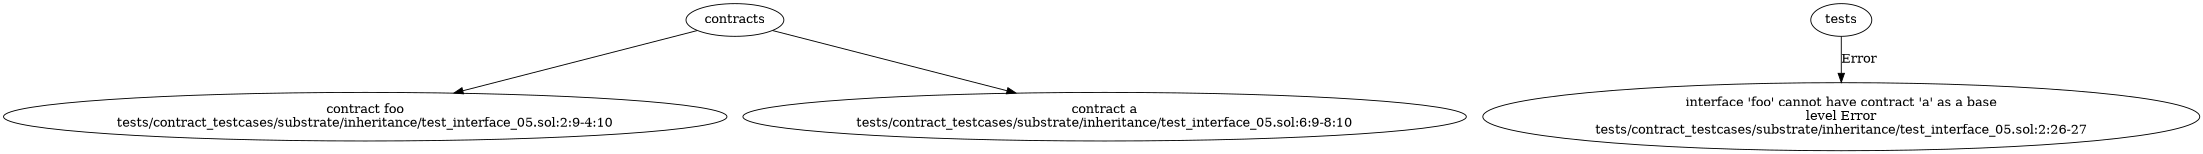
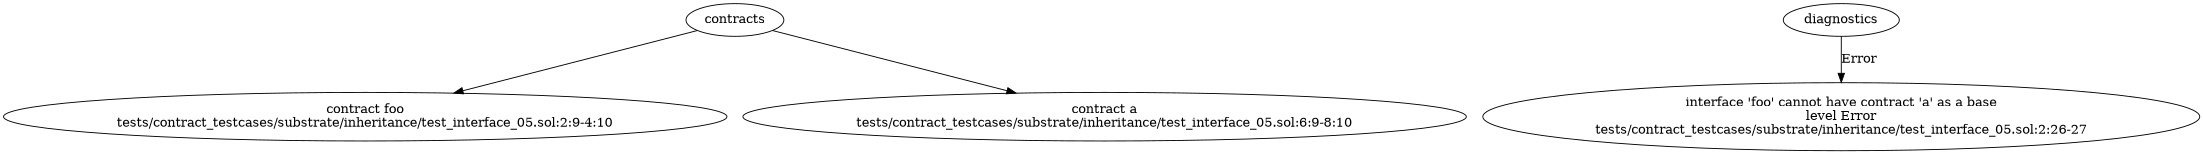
node "tests": label "tests" -> "diagnostics"
